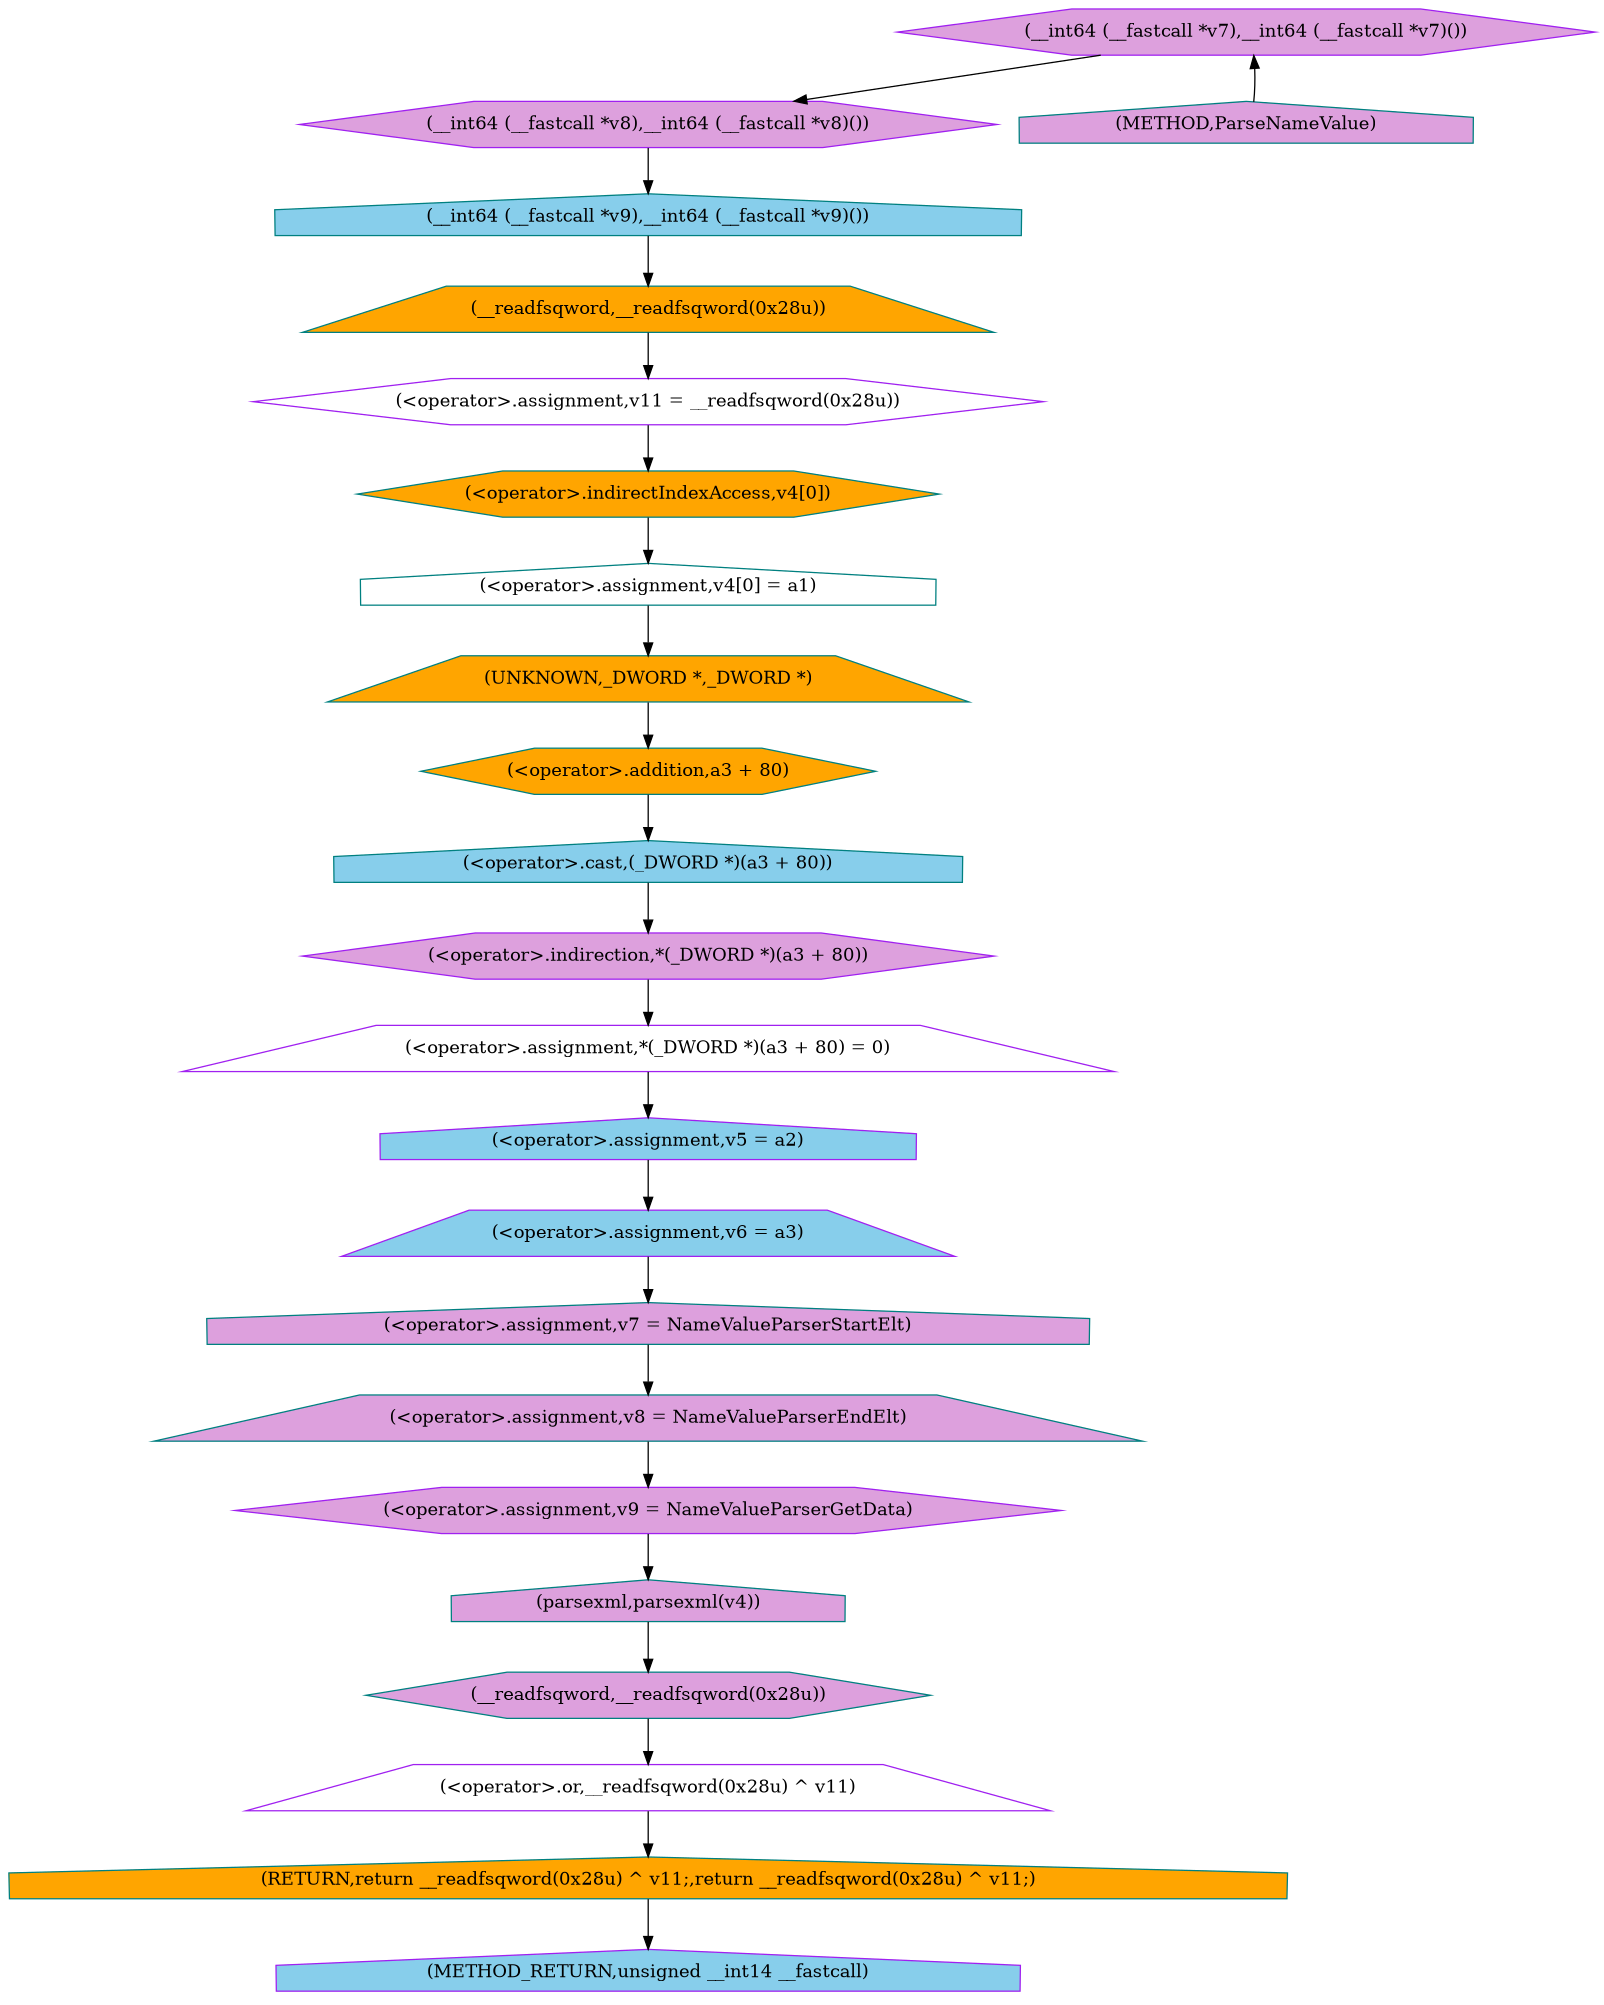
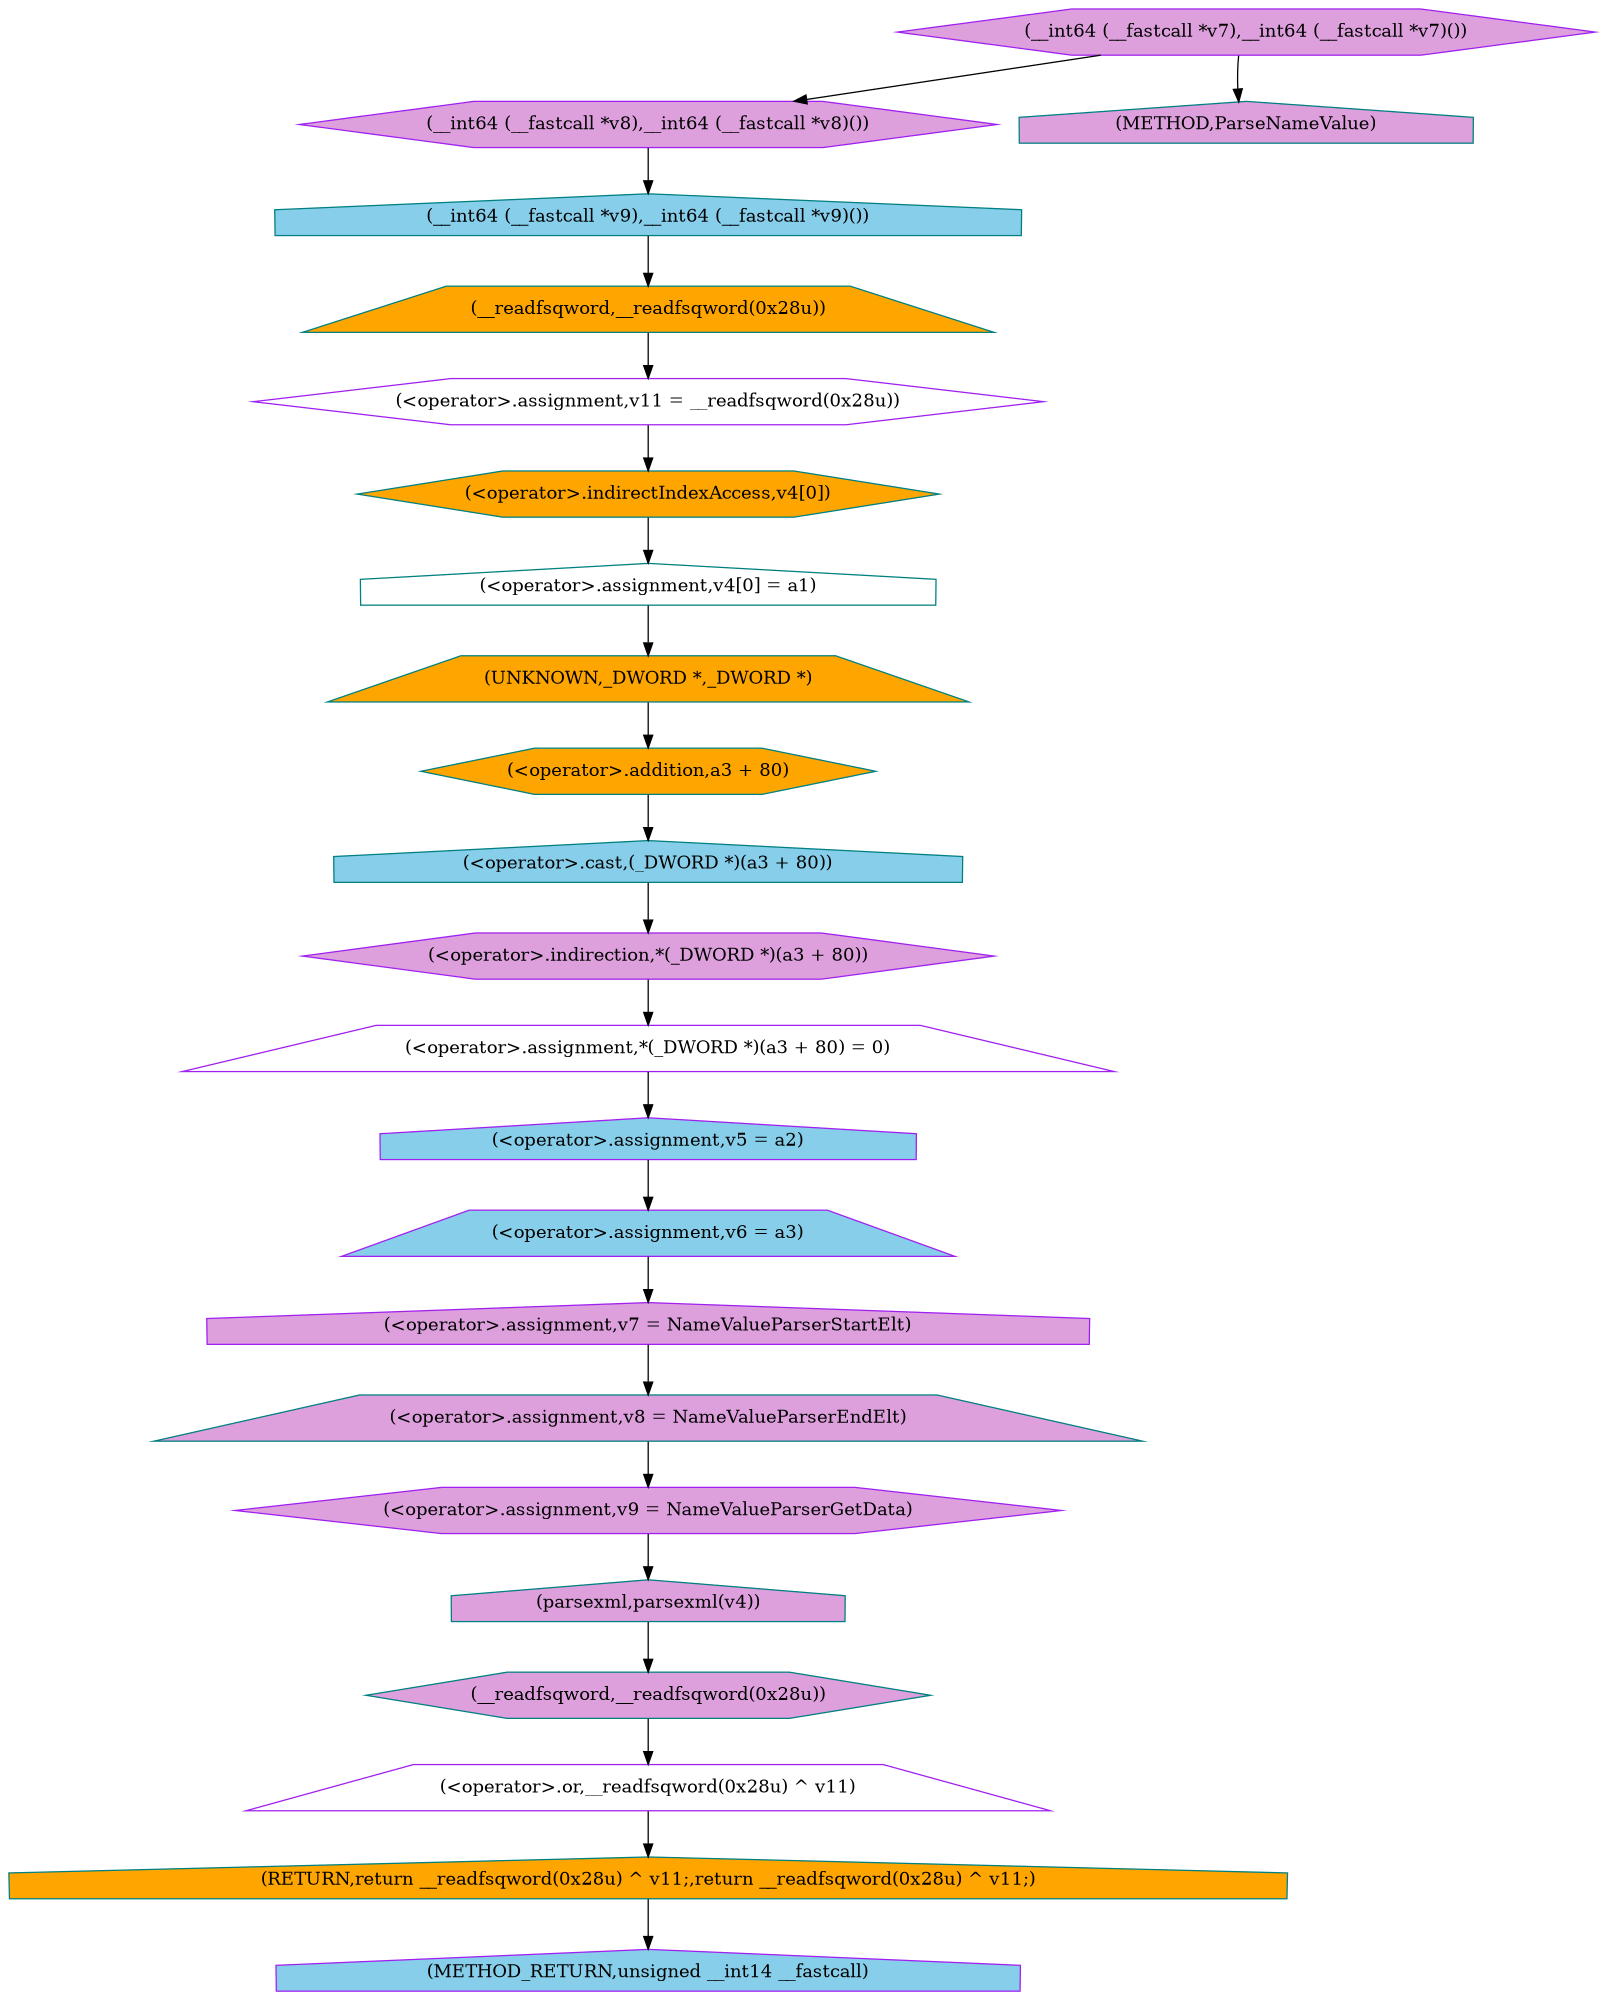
edge "(METHOD,ParseNameValue)" -> "(__int64 (__fastcall *v7),__int64 (__fastcall *v7)())": reversed
node "(<operator>.assignment,v7 = NameValueParserStartElt)": color teal -> purple
